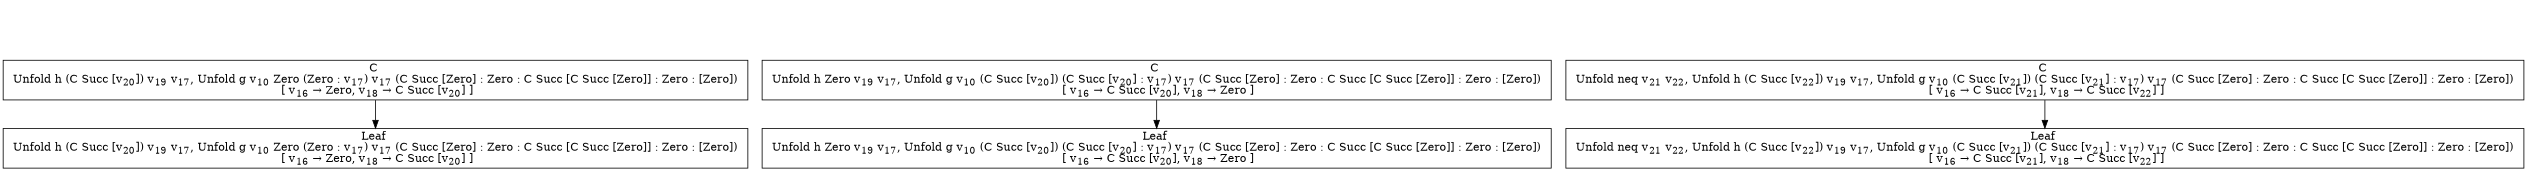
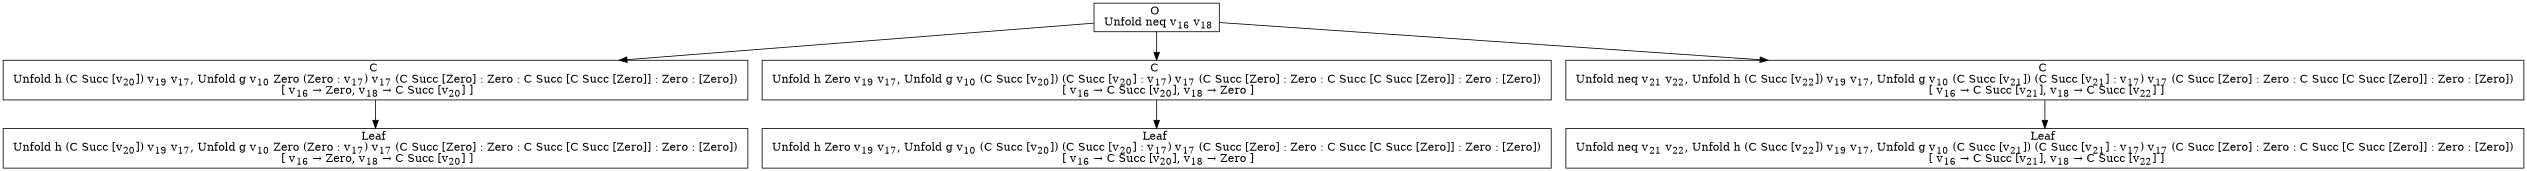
node "O": added
